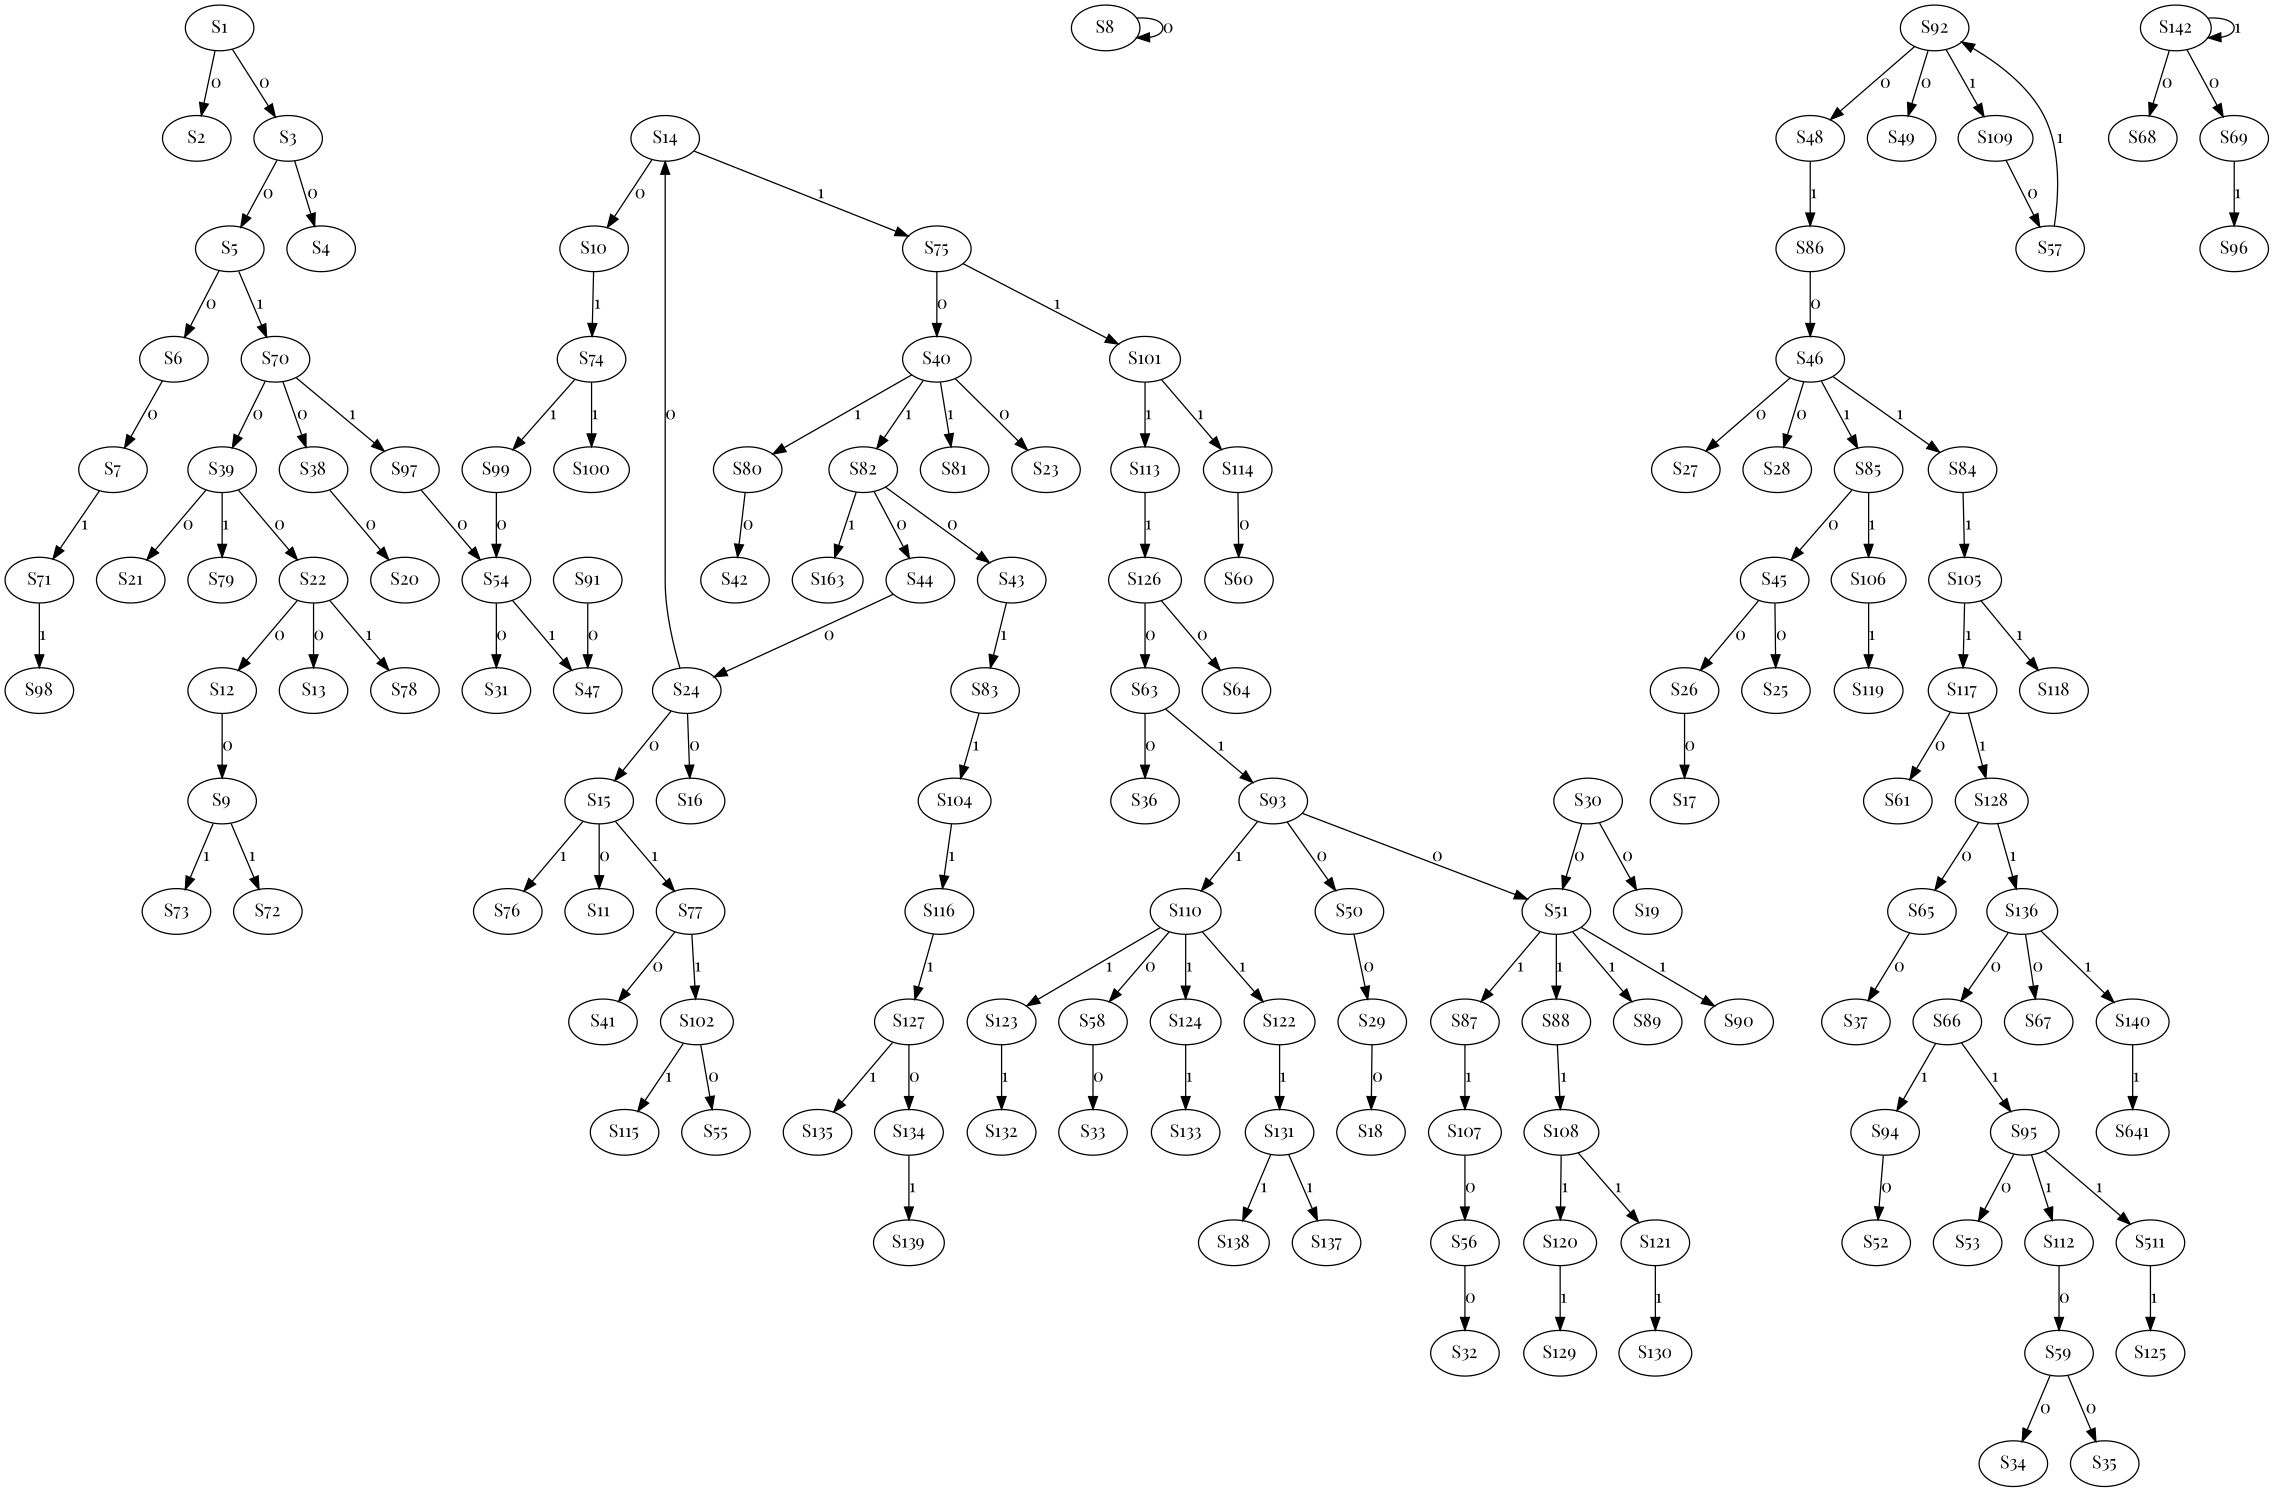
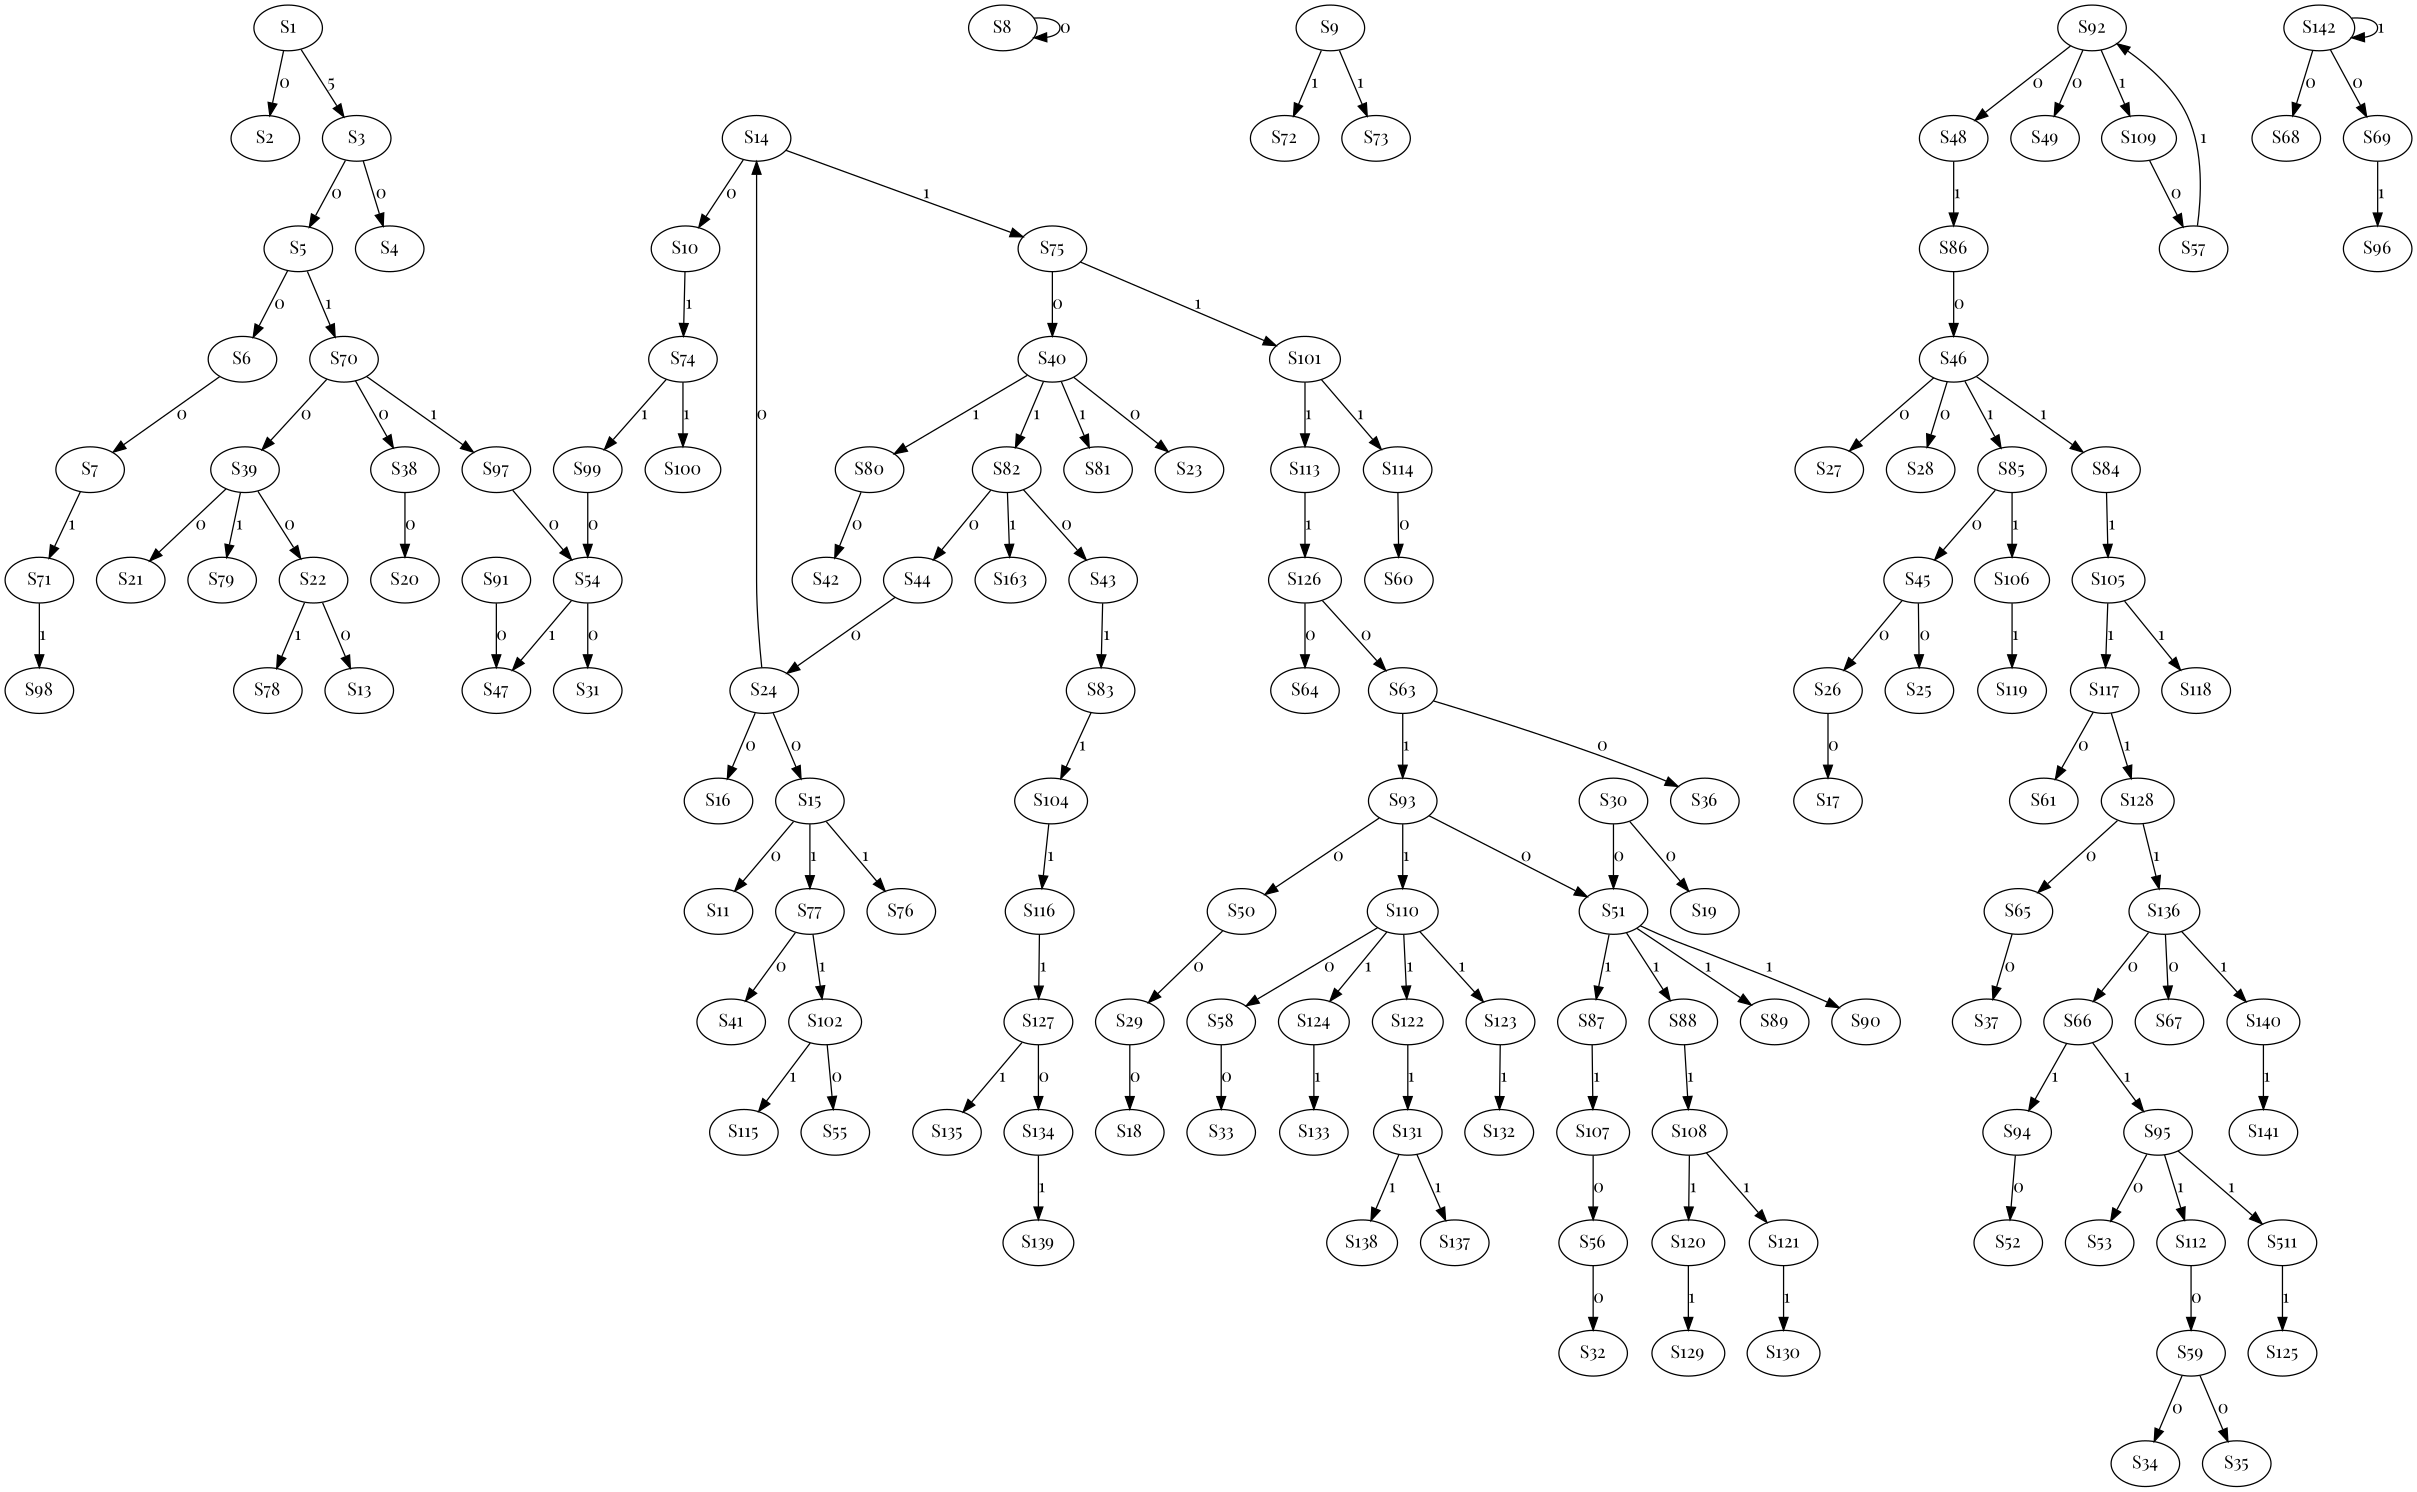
edge "S1" -> "S3": label "0" -> "5"
node "S12": removed
node "S641": label "S641" -> "S141"
